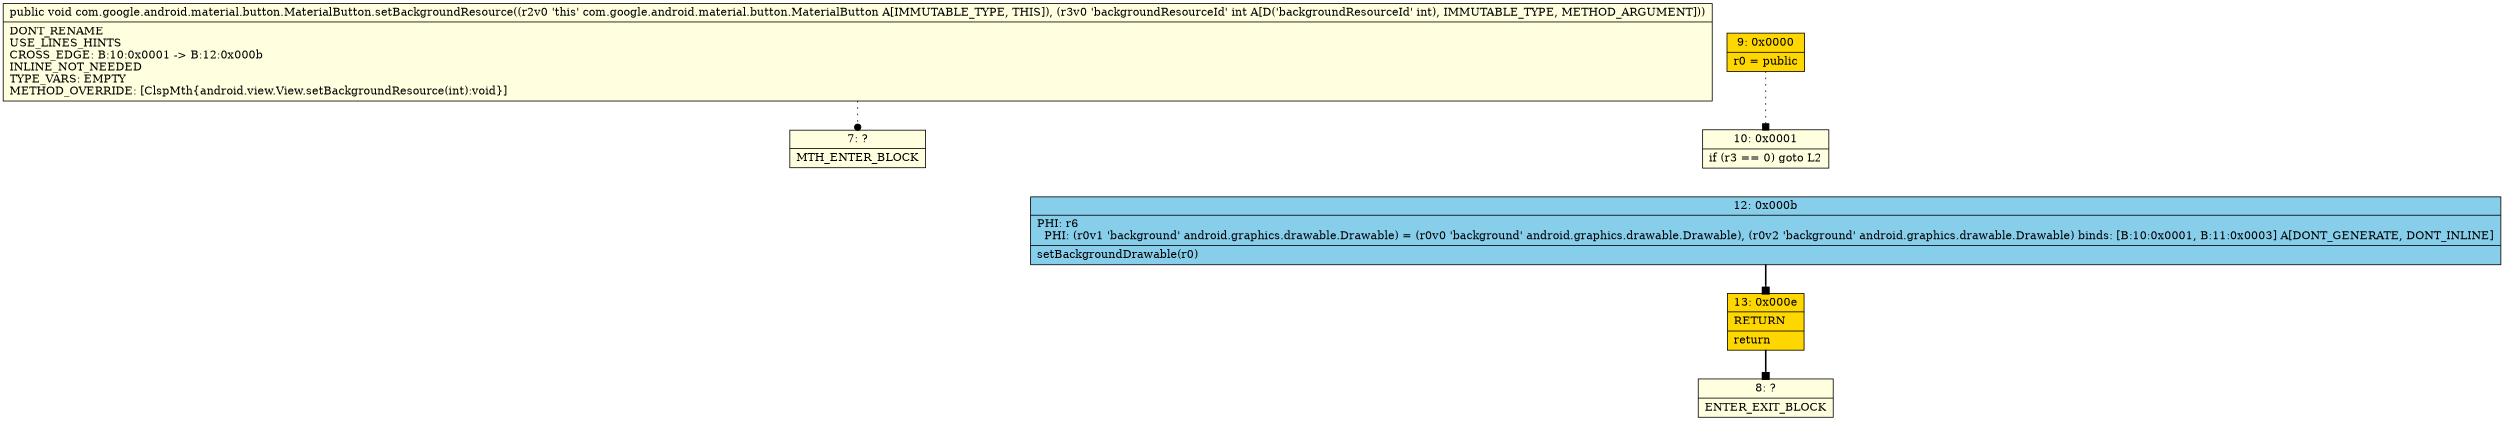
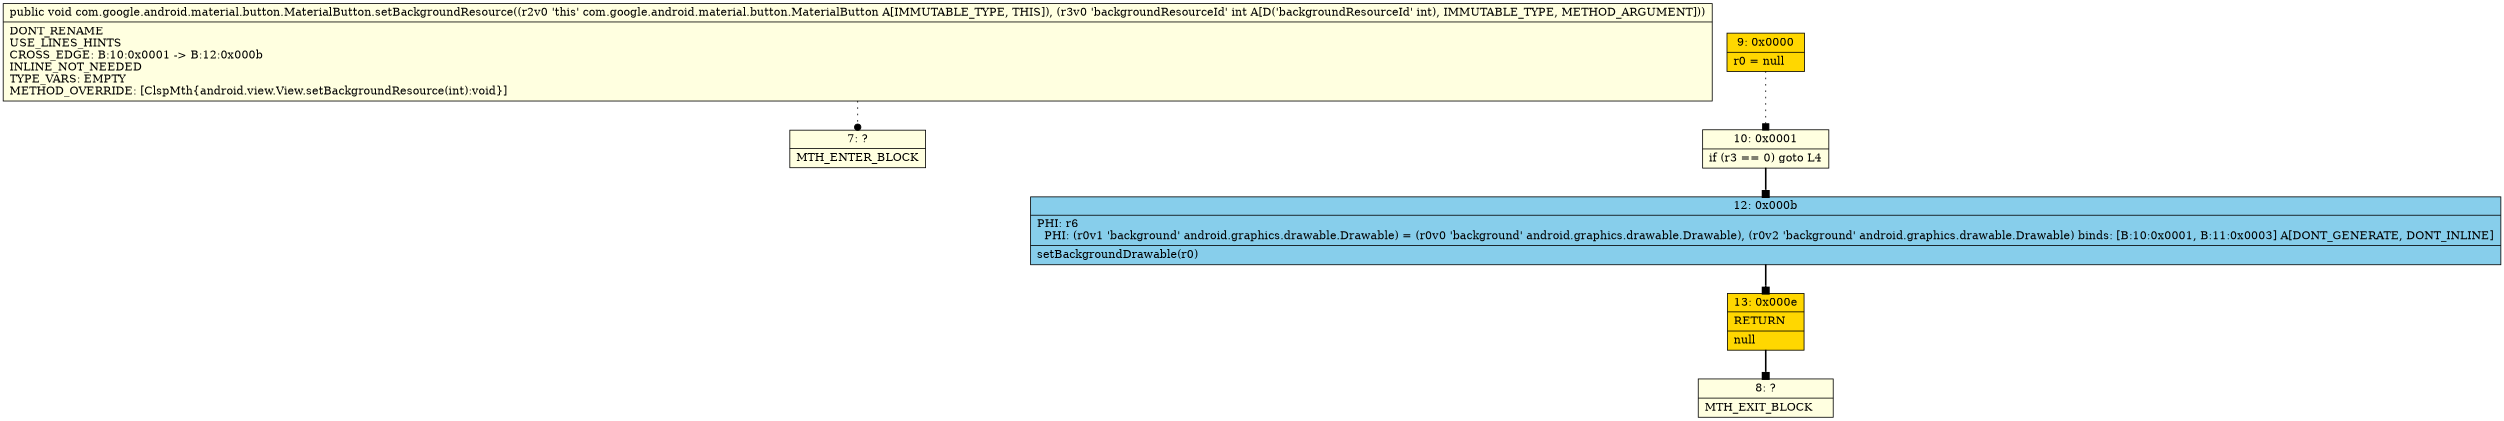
node "9: 0x0000": text "r0 = public" -> "r0 = null"
node "10: 0x0001": text "if (r3 == 0) goto L2" -> "if (r3 == 0) goto L4"
edge "10: 0x0001" -> "12: 0x000b": added
node "13: 0x000e": text "return" -> "null"
node "8: ?": text "ENTER_EXIT_BLOCK" -> "MTH_EXIT_BLOCK"
